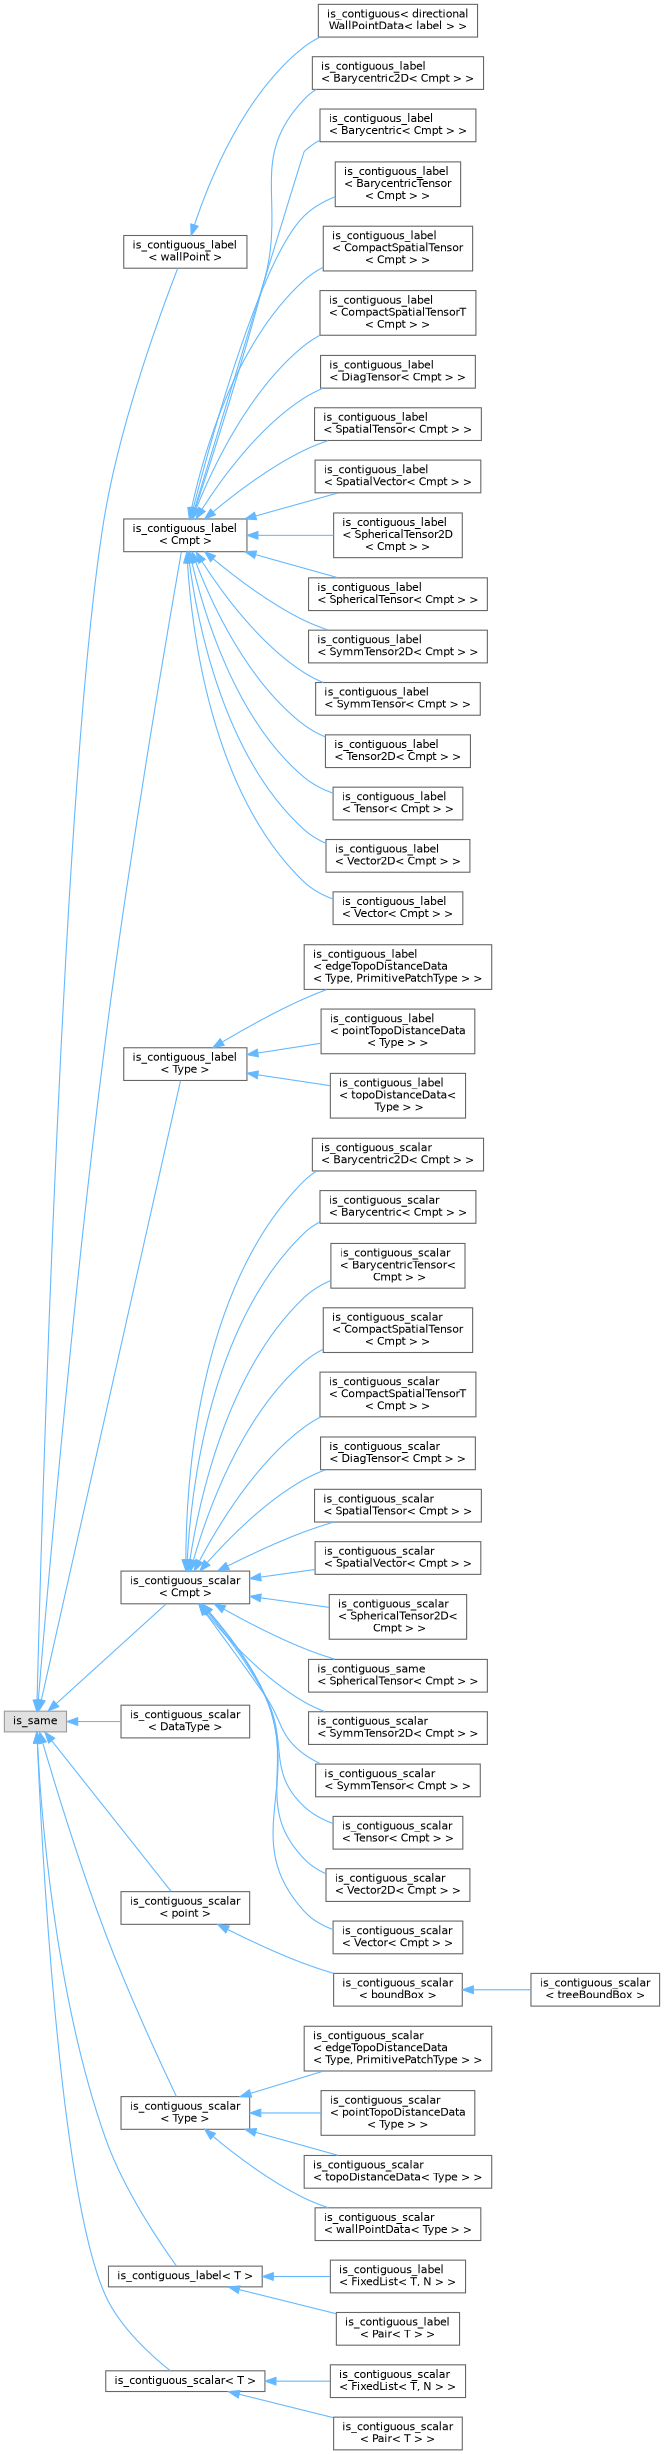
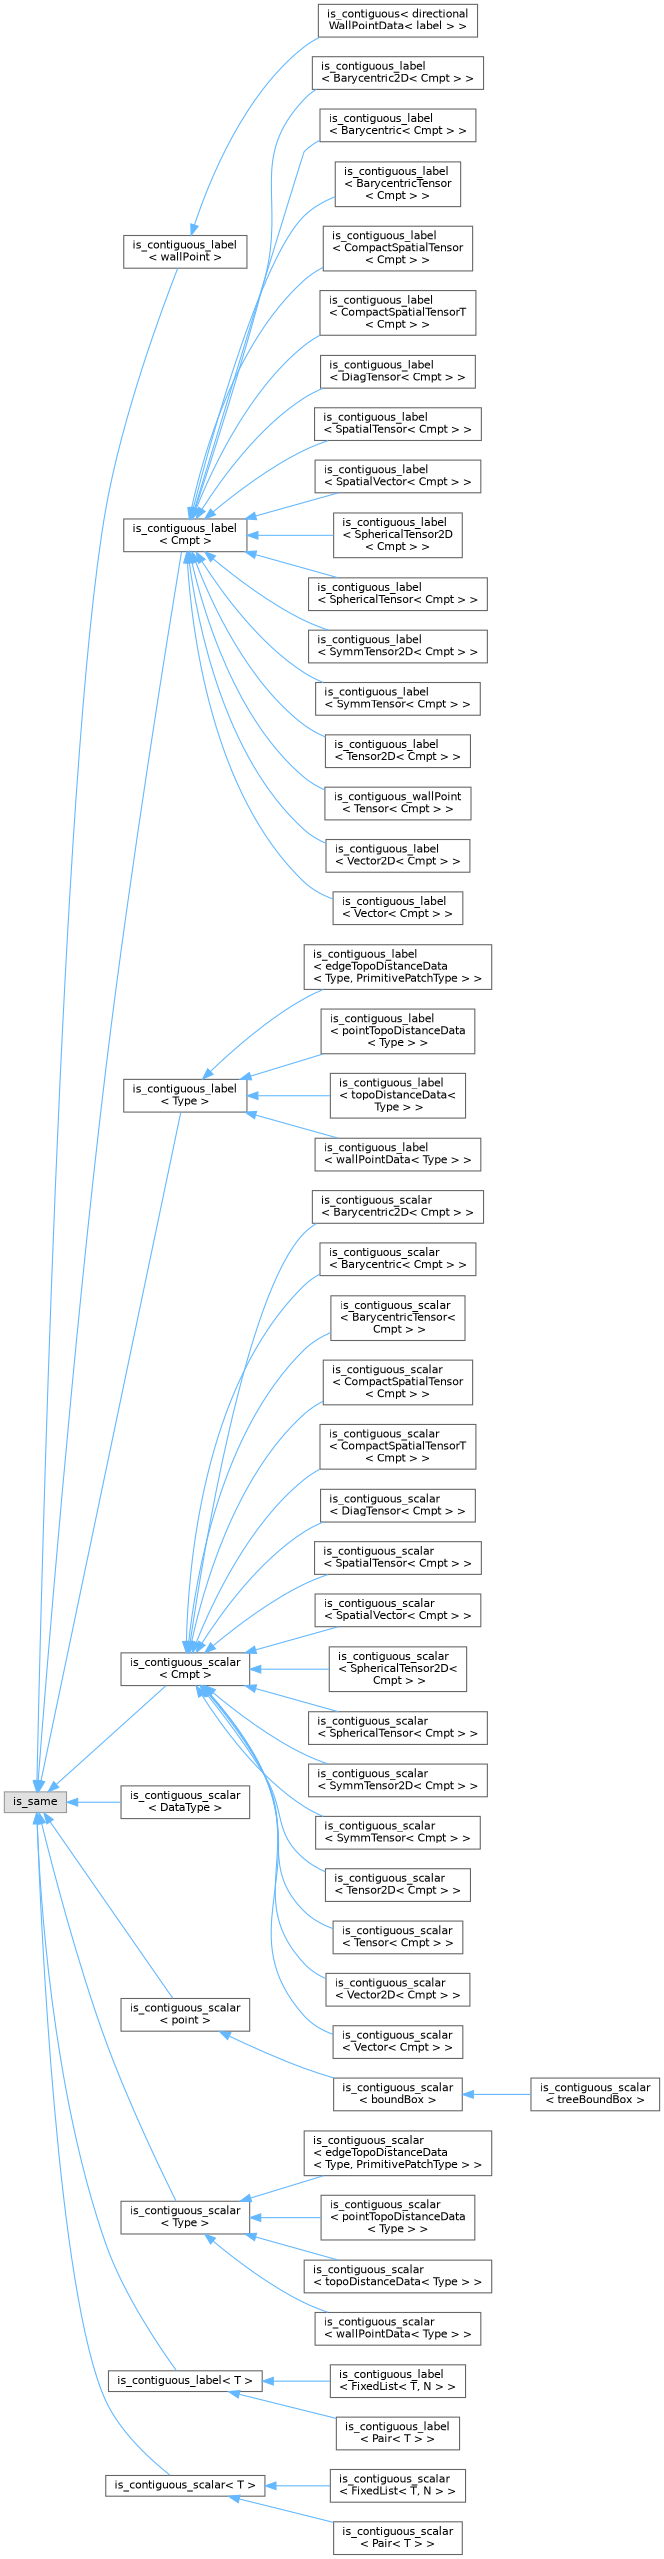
node "is_contiguous_label < Tensor< Cmpt > >": label "is_contiguous_label < Tensor< Cmpt > >" -> "is_contiguous_wallPoint < Tensor< Cmpt > >"
node "is_contiguous_label < wallPointData< Type > >": added
node "is_contiguous_same < SphericalTensor< Cmpt > >": label "is_contiguous_same < SphericalTensor< Cmpt > >" -> "is_contiguous_scalar < SphericalTensor< Cmpt > >"
node "is_contiguous_scalar < Tensor2D< Cmpt > >": added
